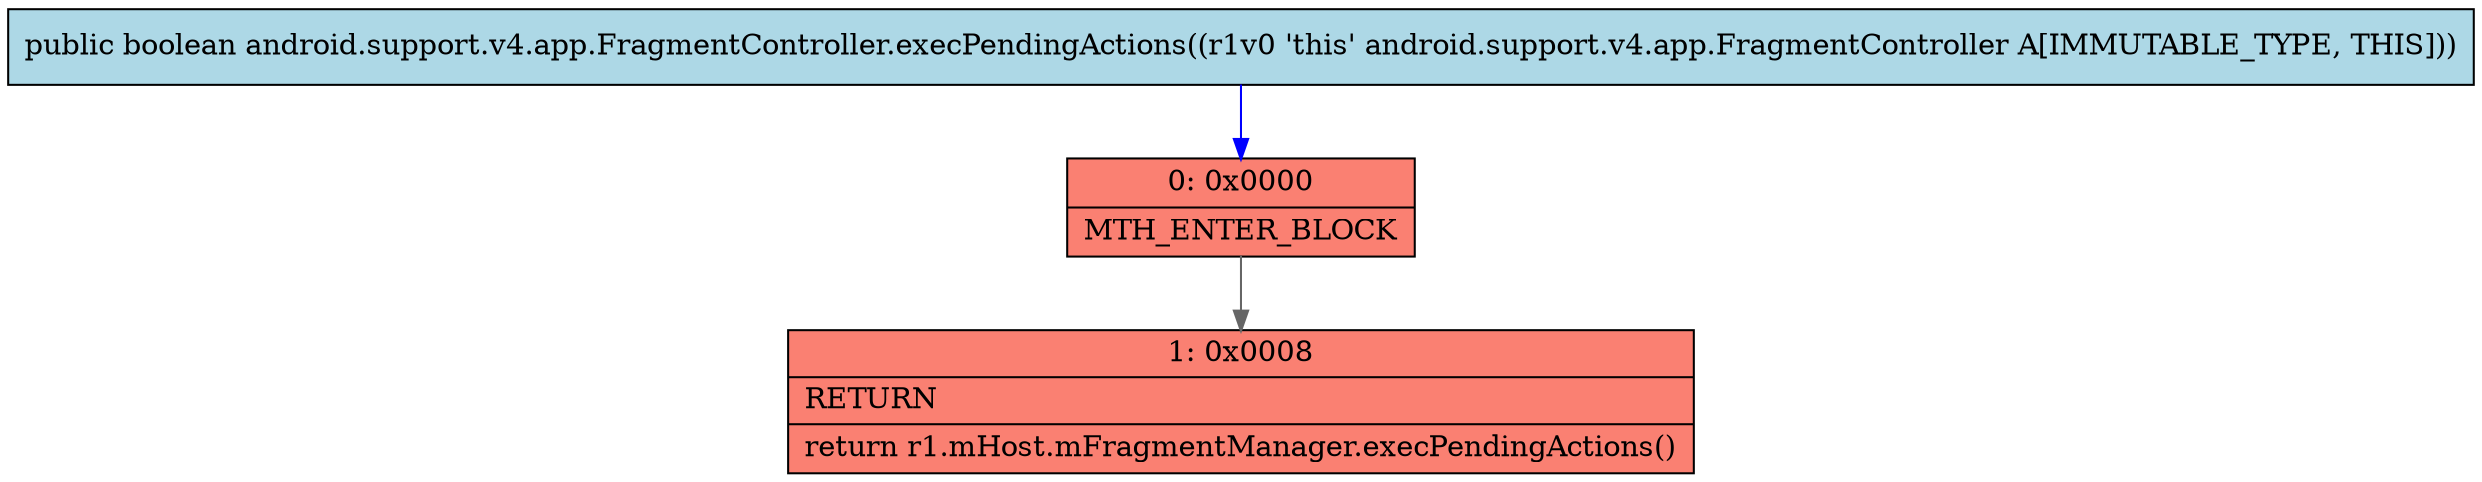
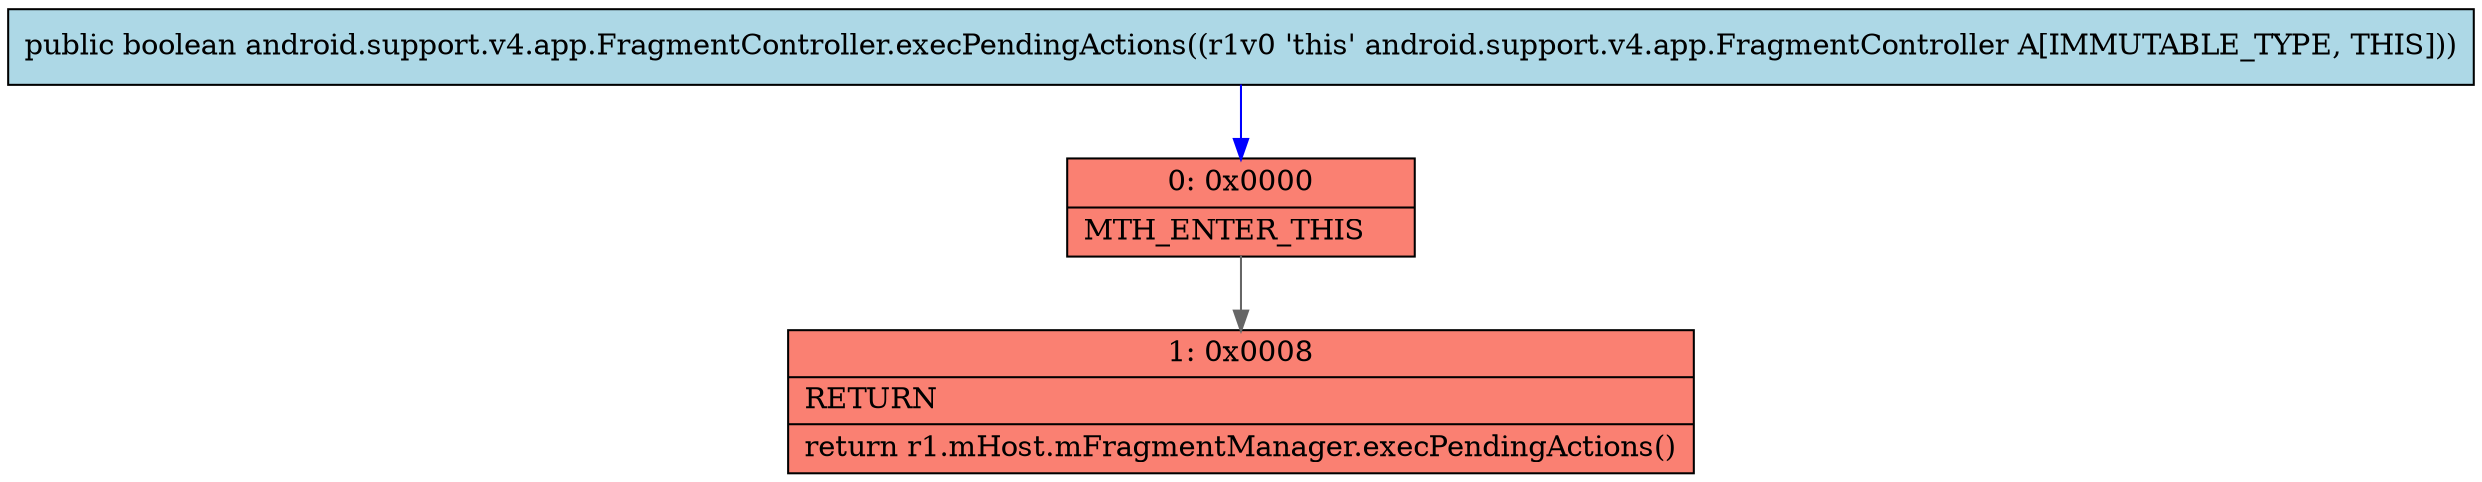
node "0: 0x0000": text "MTH_ENTER_BLOCK" -> "MTH_ENTER_THIS"
